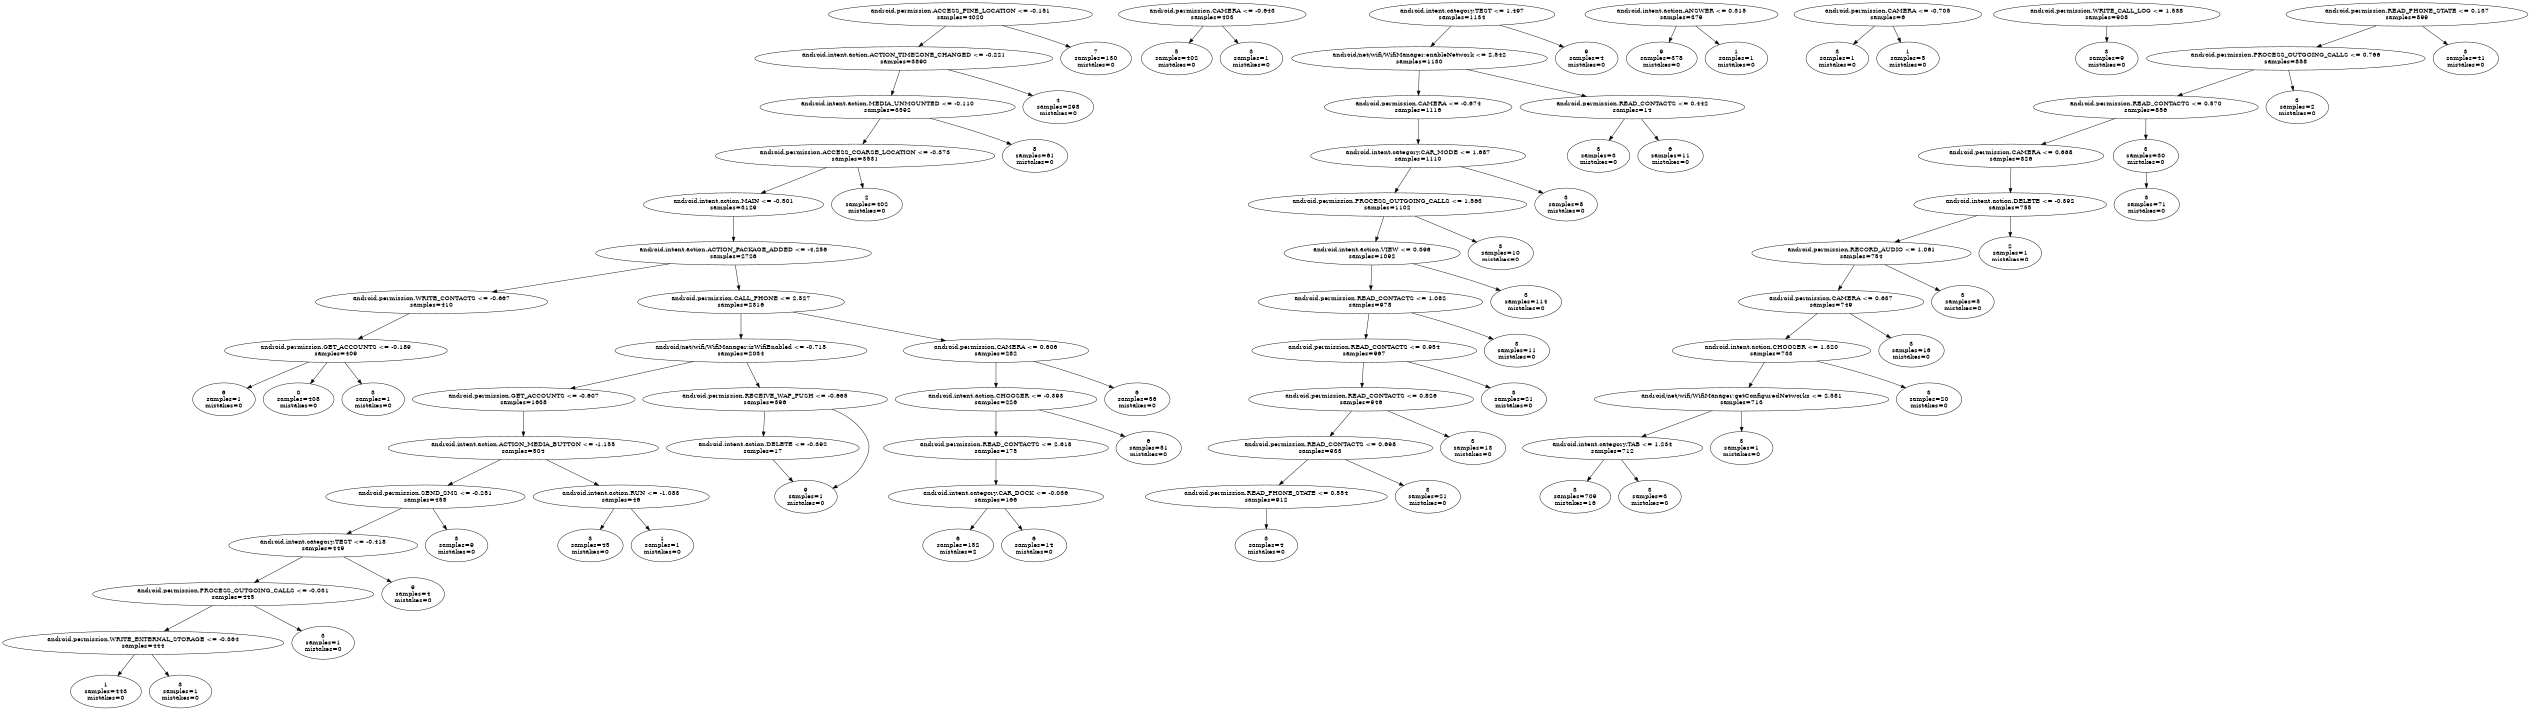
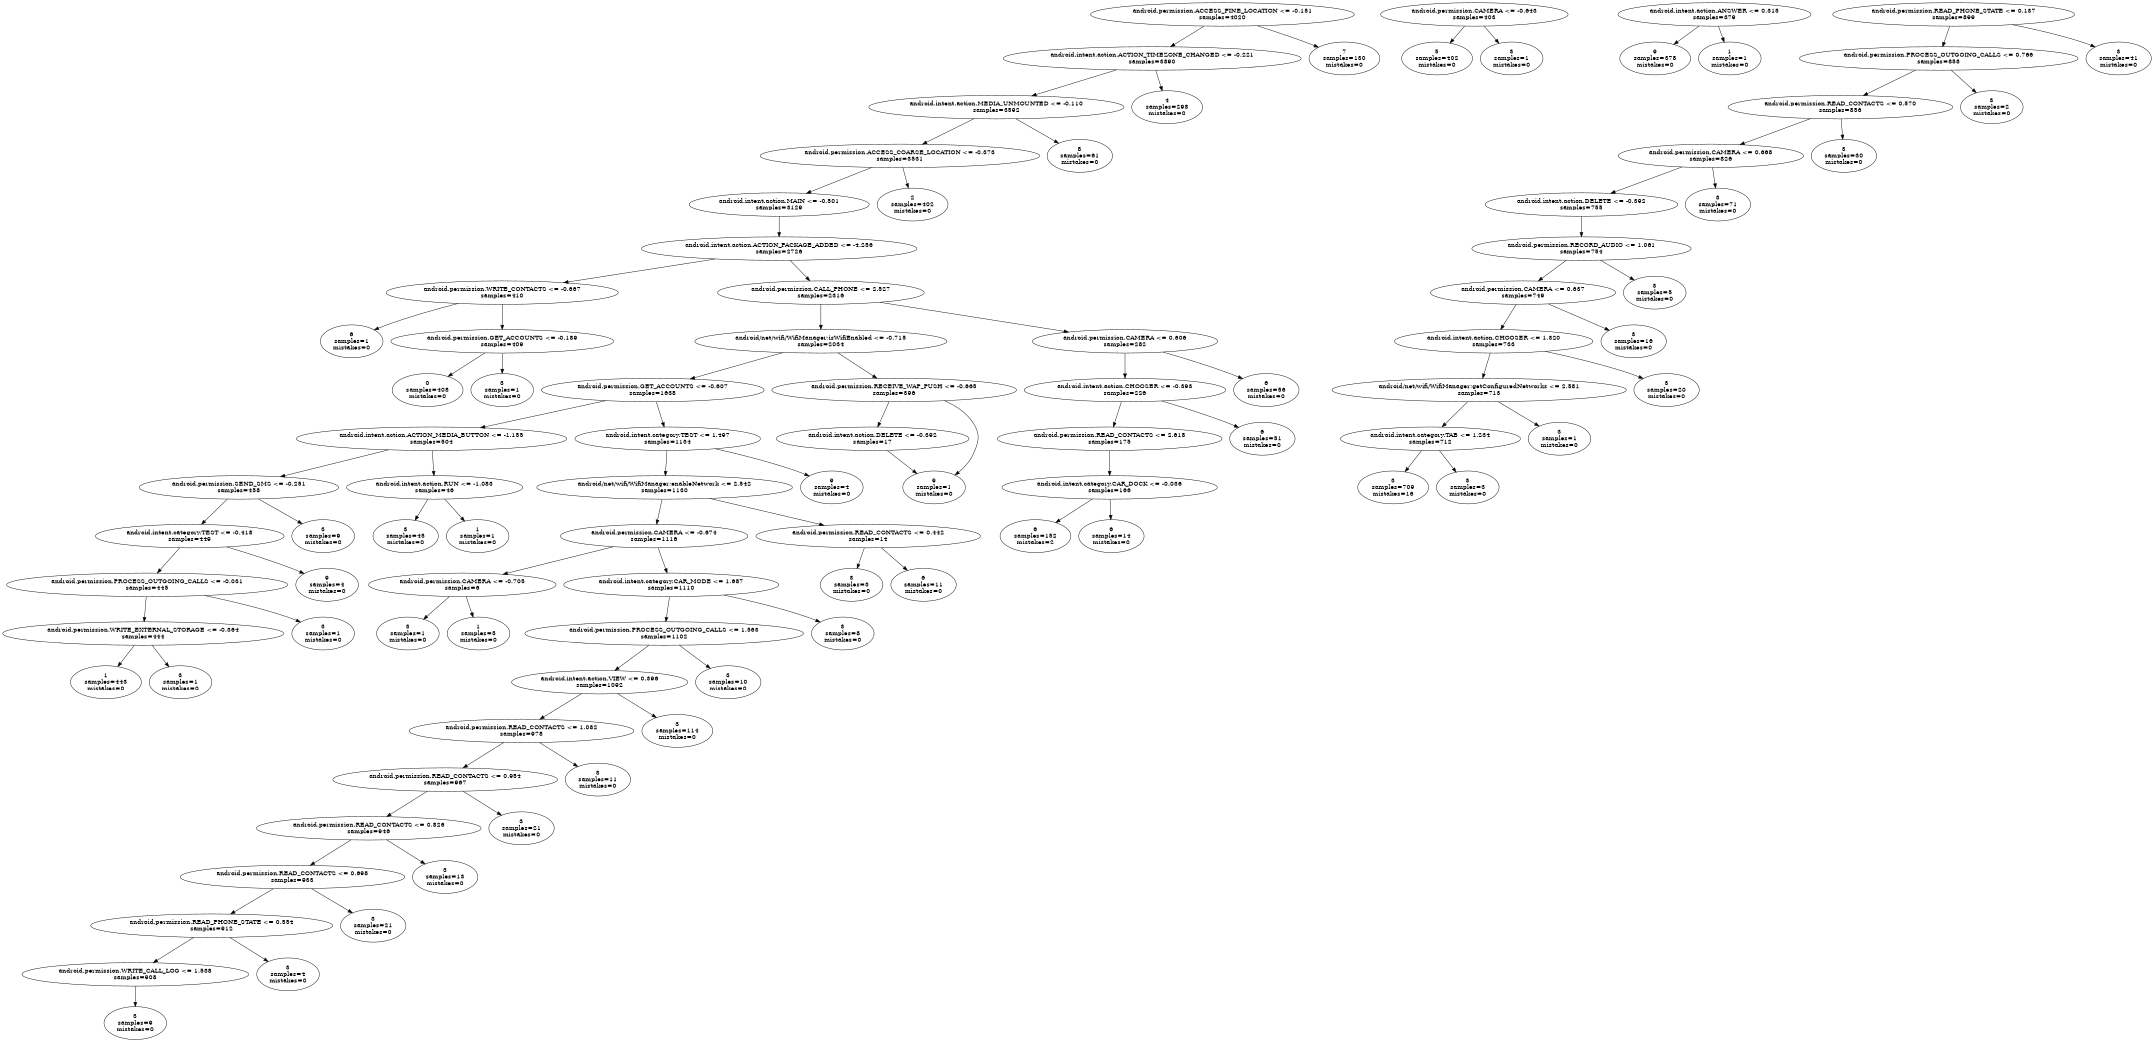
edge "3 samples=30 mistakes=0" -> "3 samples=71 mistakes=0": now "android.permission.CAMERA <= 0.668 samples=826" -> "3 samples=71 mistakes=0"
node "2 samples=1 mistakes=0": removed
edge "android.permission.GET_ACCOUNTS <= -0.189 samples=409" -> "6 samples=1 mistakes=0": now "android.permission.WRITE_CONTACTS <= -0.667 samples=410" -> "6 samples=1 mistakes=0"
edge "android.permission.GET_ACCOUNTS <= -0.607 samples=1638" -> "android.intent.category.TEST <= 1.497 samples=1134": added
edge "android.permission.CAMERA <= -0.674 samples=1116" -> "android.permission.CAMERA <= -0.705 samples=6": added
edge "android.permission.READ_PHONE_STATE <= 0.554 samples=912" -> "android.permission.WRITE_CALL_LOG <= 1.538 samples=908": added
